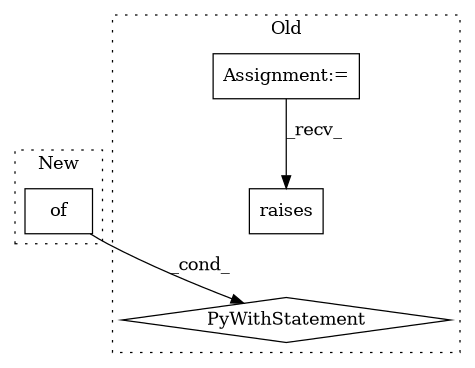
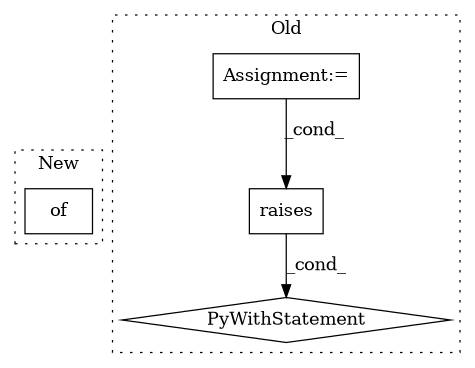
edge "Assignment:=" -> "raises": label "_recv_" -> "_cond_"
edge "of" -> "PyWithStatement": now "raises" -> "PyWithStatement"
